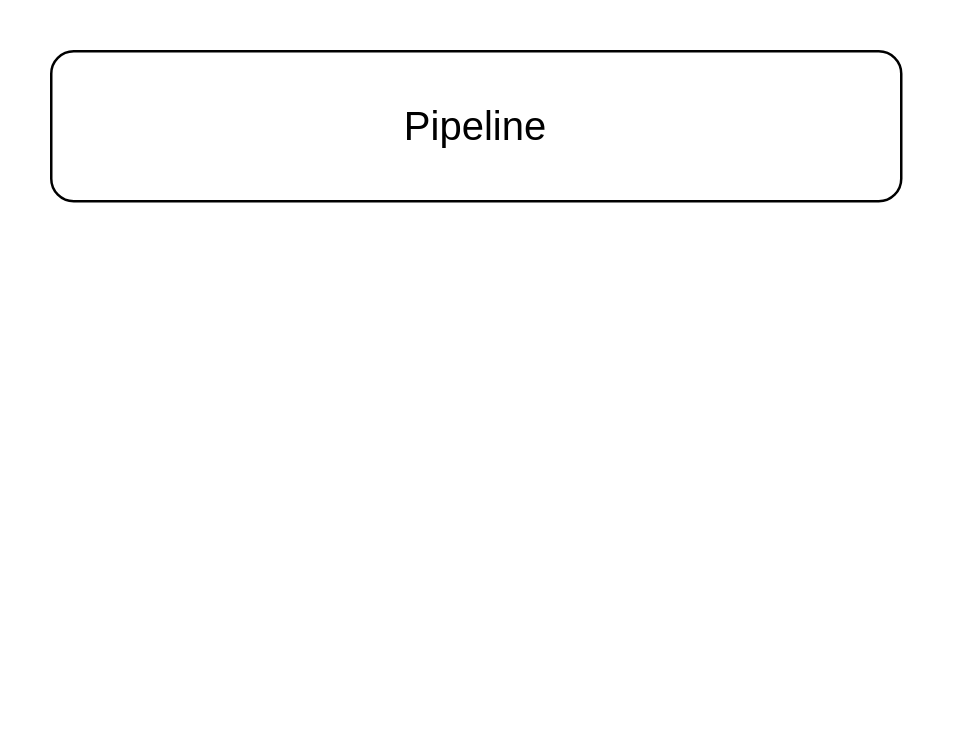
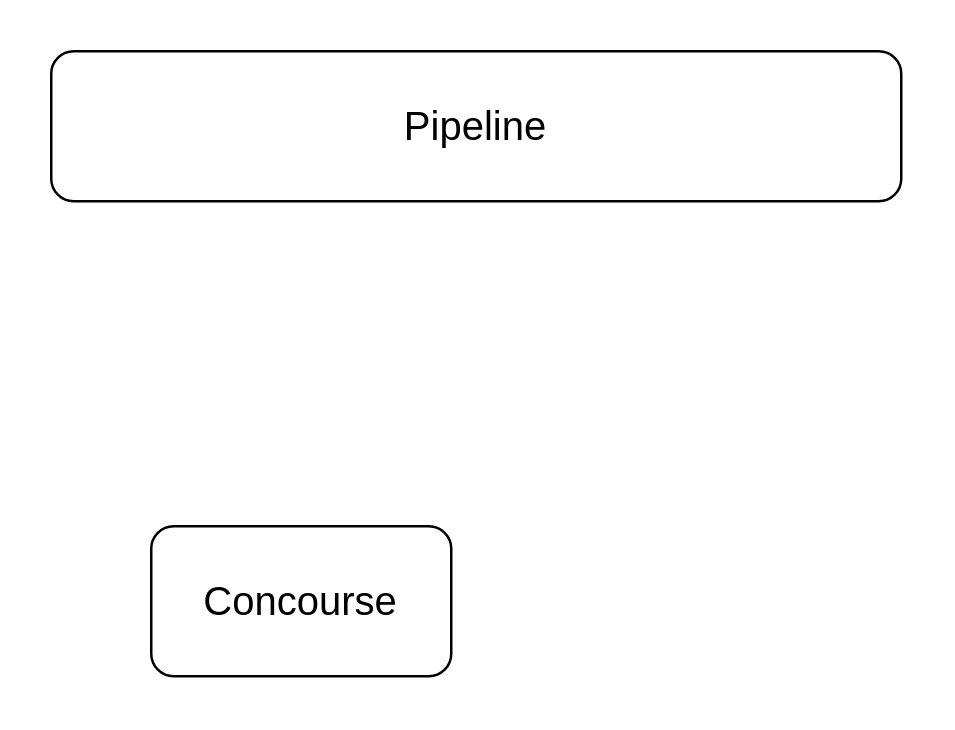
node "Concourse": added
